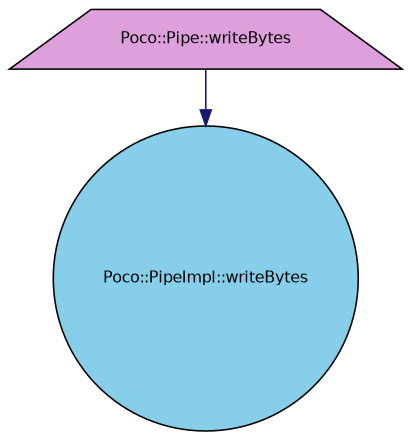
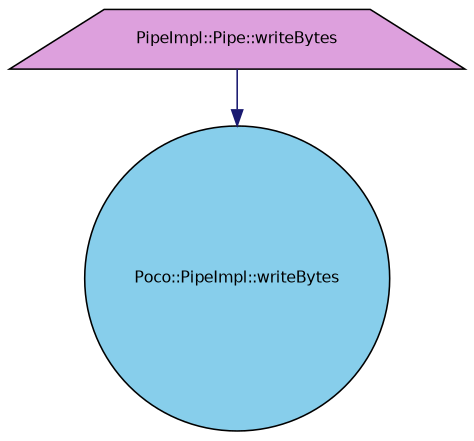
node "Poco::Pipe::writeBytes": label "Poco::Pipe::writeBytes" -> "PipeImpl::Pipe::writeBytes"
